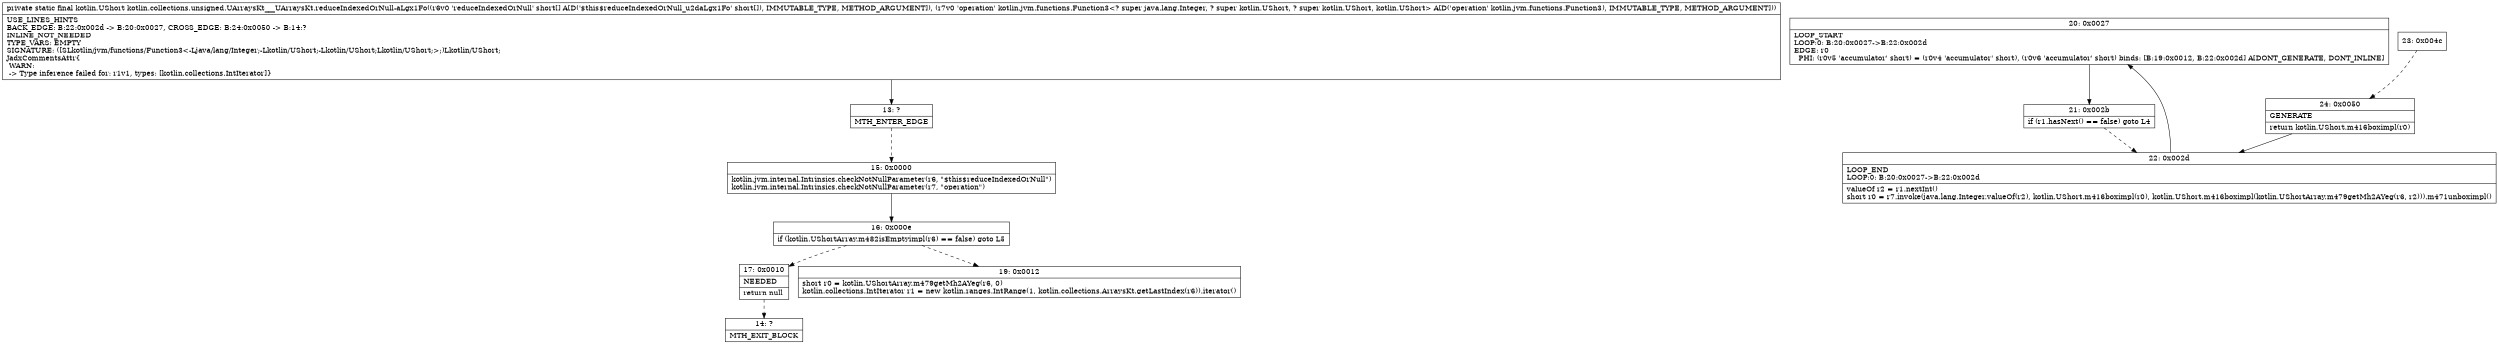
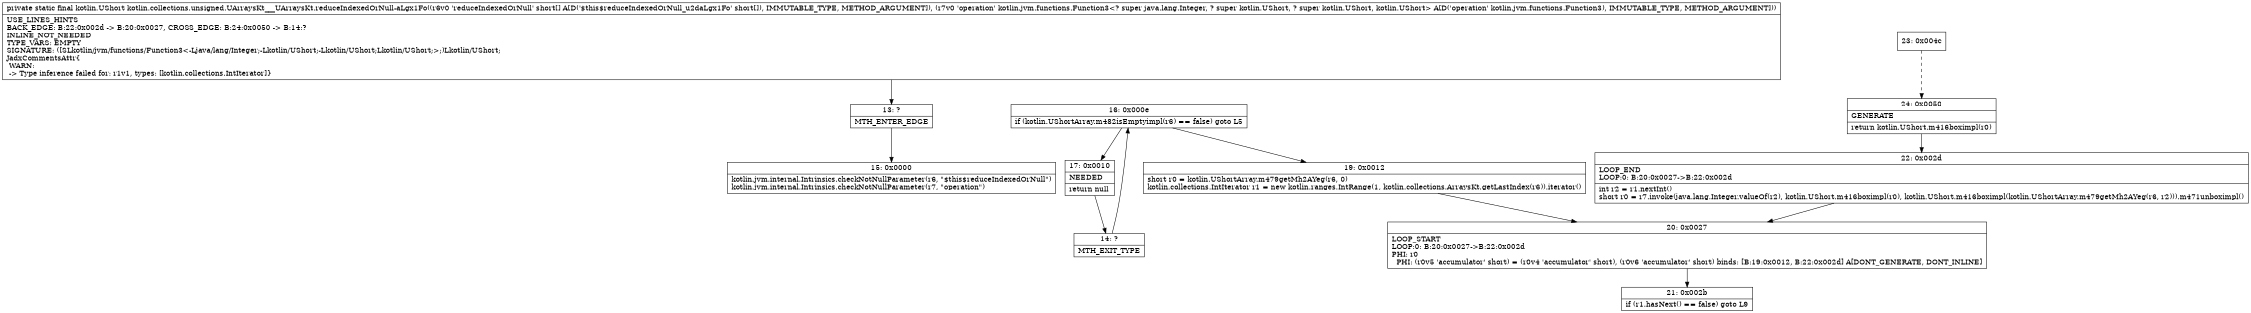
node "20: 0x0027": text "EDGE: r0" -> "PHI: r0"
node "21: 0x002b": text "if (r1.hasNext() == false) goto L4" -> "if (r1.hasNext() == false) goto L9"
edge "21: 0x002b" -> "22: 0x002d": removed
edge "13: ?" -> "15: 0x0000": style dashed -> solid
node "22: 0x002d": text "valueOf r2 = r1.nextInt()" -> "int r2 = r1.nextInt()"
edge "15: 0x0000" -> "16: 0x000e": now "14: ?" -> "16: 0x000e"
edge "19: 0x0012" -> "20: 0x0027": added
edge "16: 0x000e" -> "17: 0x0010": style dashed -> solid
edge "16: 0x000e" -> "19: 0x0012": style dashed -> solid
edge "17: 0x0010" -> "14: ?": style dashed -> solid
node "14: ?": text "MTH_EXIT_BLOCK" -> "MTH_EXIT_TYPE"
